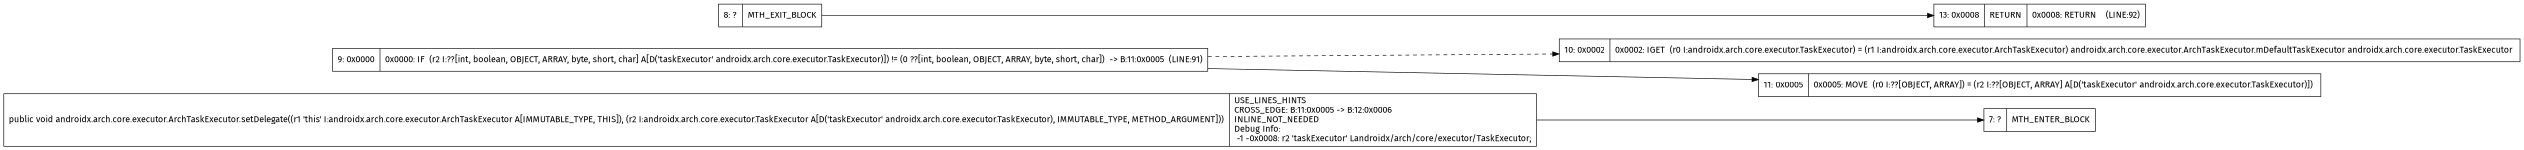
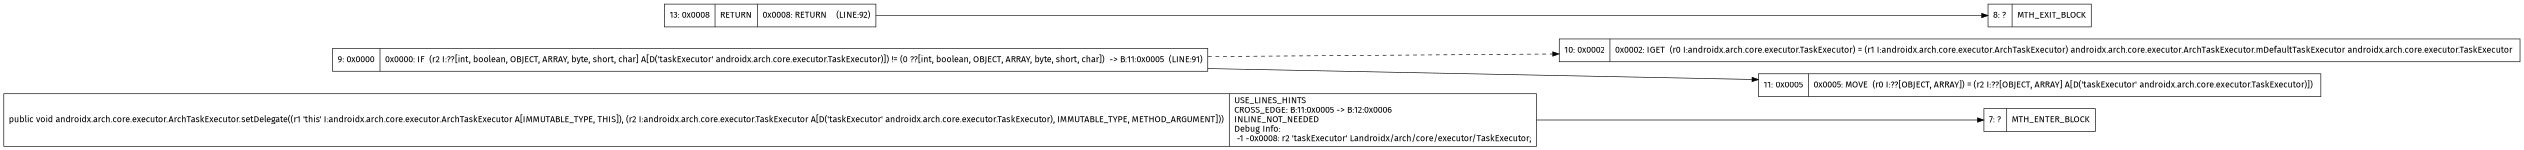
edge "8: ?" -> "13: 0x0008": reversed
